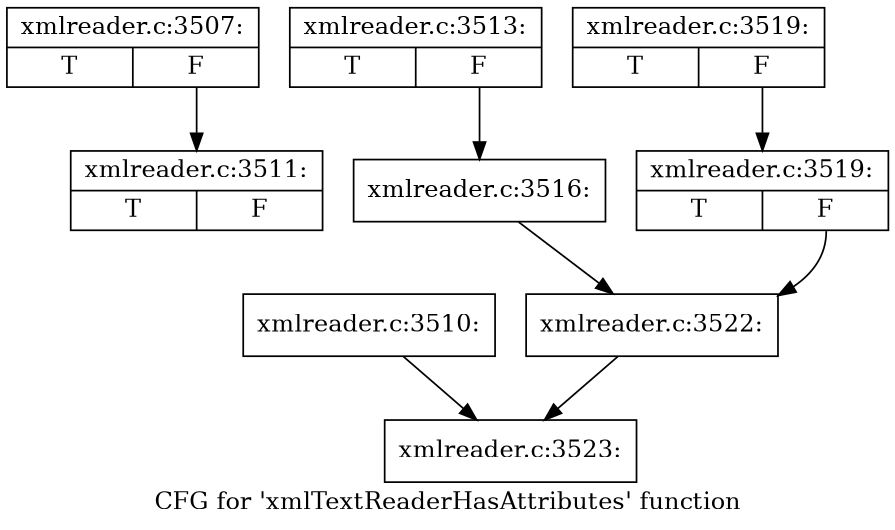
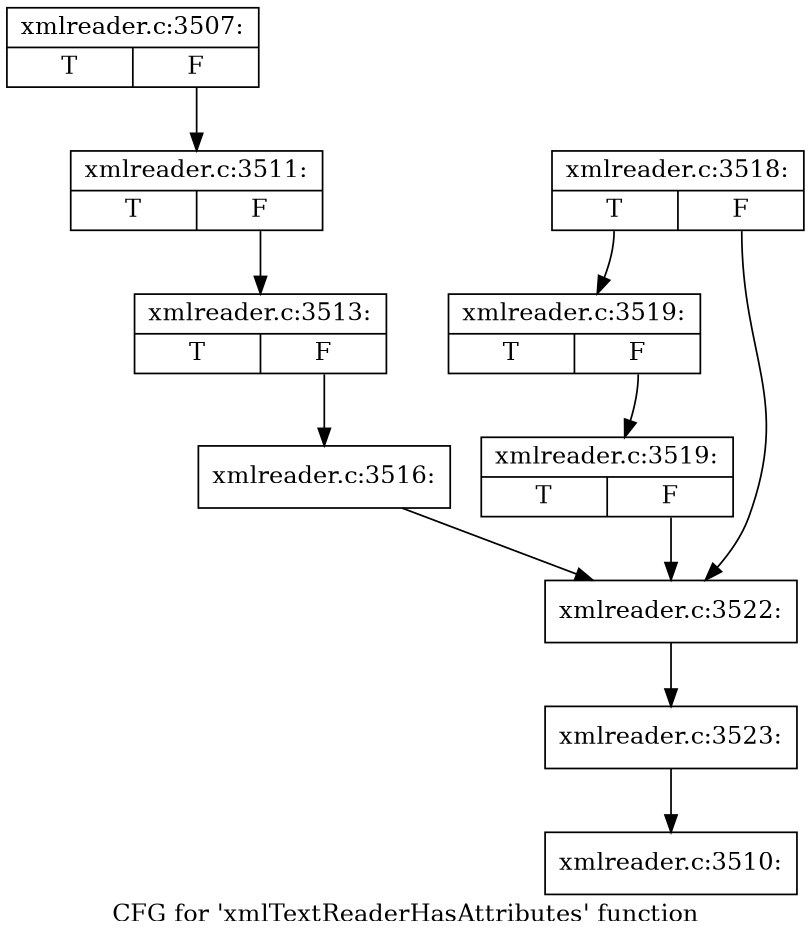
node "xmlreader.c:3518:": added
edge "xmlreader.c:3511:" -> "xmlreader.c:3513:": added
edge "xmlreader.c:3510:" -> "xmlreader.c:3523:": reversed
